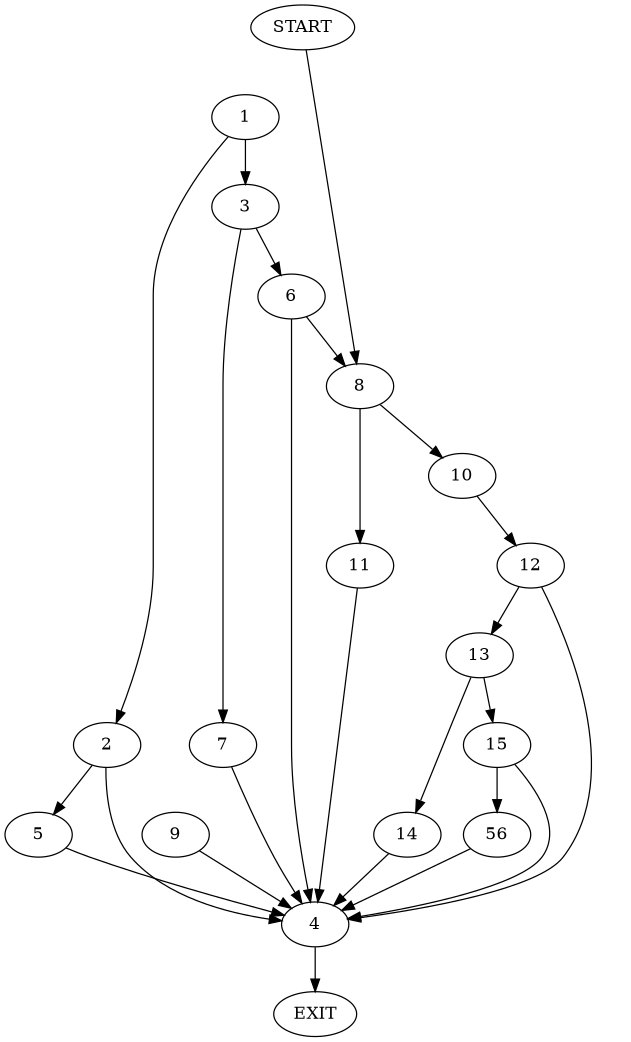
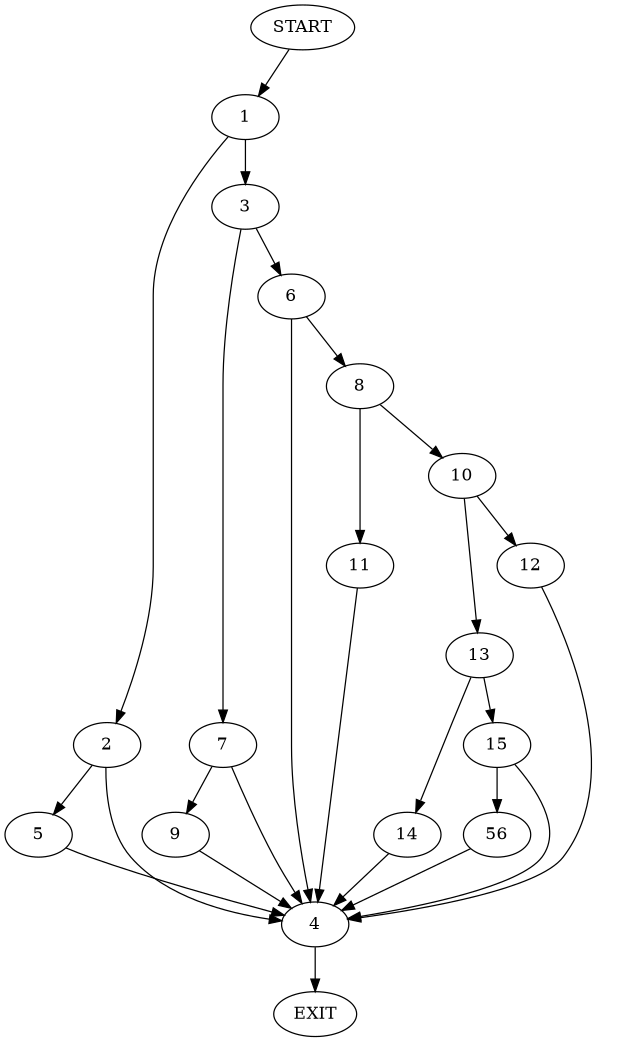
edge "START" -> "8": now "START" -> "1"
edge "12" -> "13": now "10" -> "13"
edge "7" -> "9": added
